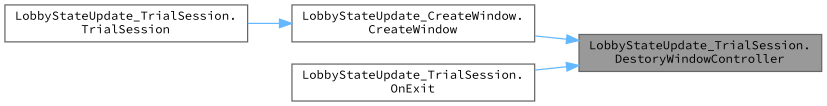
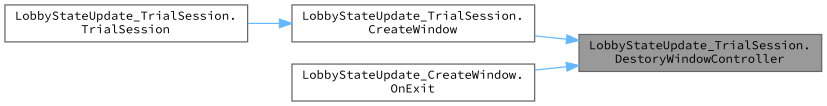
node "LobbyStateUpdate_CreateWindow. CreateWindow": label "LobbyStateUpdate_CreateWindow. CreateWindow" -> "LobbyStateUpdate_TrialSession. CreateWindow"
node "LobbyStateUpdate_TrialSession. OnExit": label "LobbyStateUpdate_TrialSession. OnExit" -> "LobbyStateUpdate_CreateWindow. OnExit"
